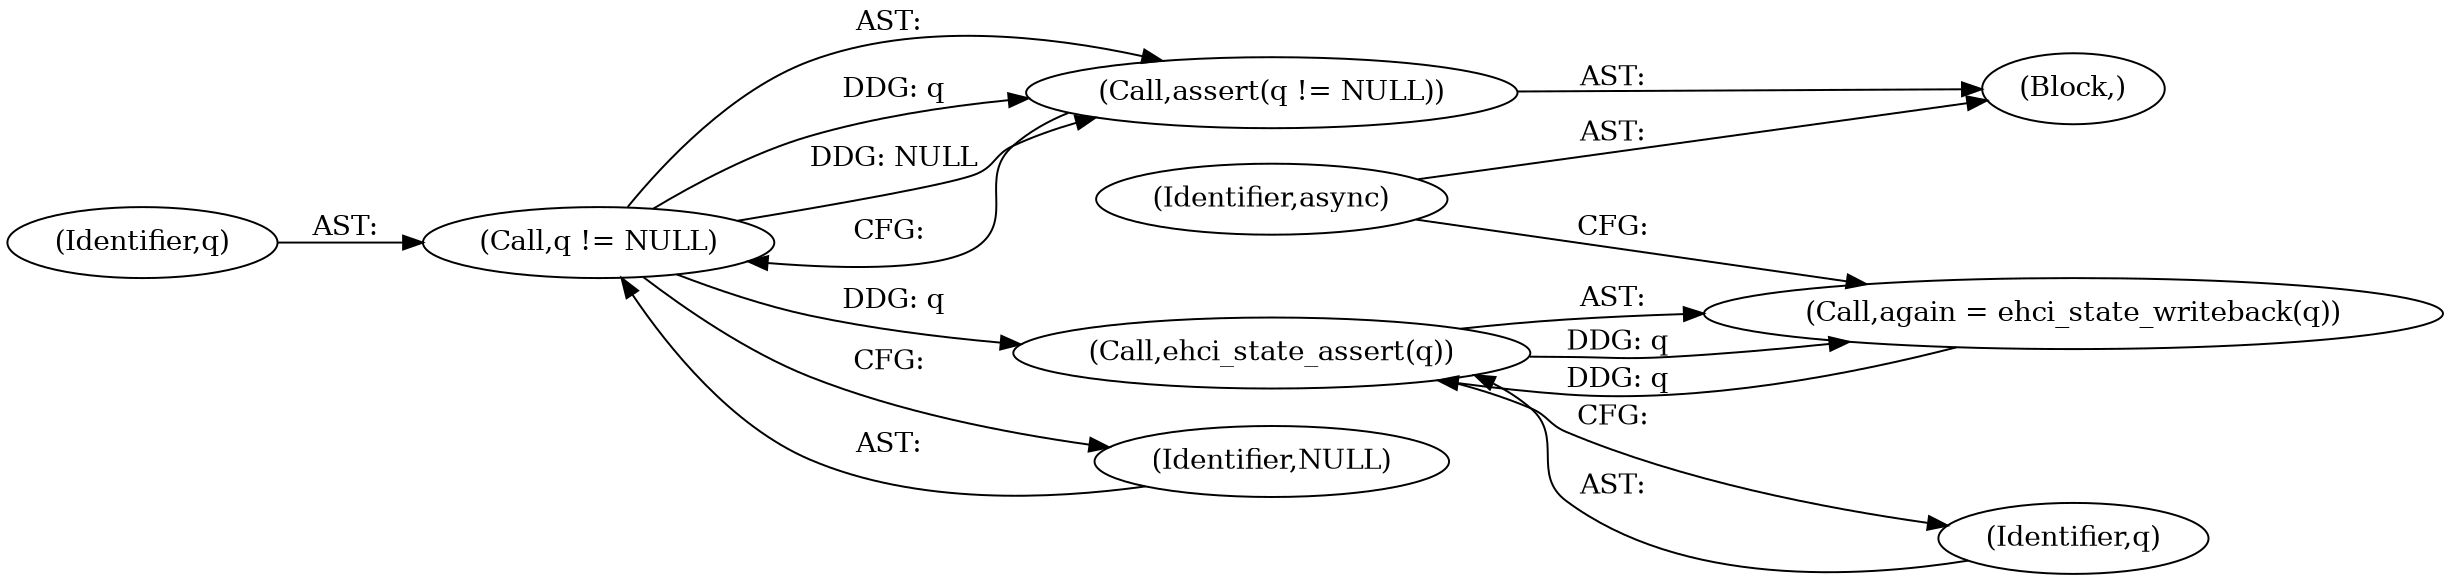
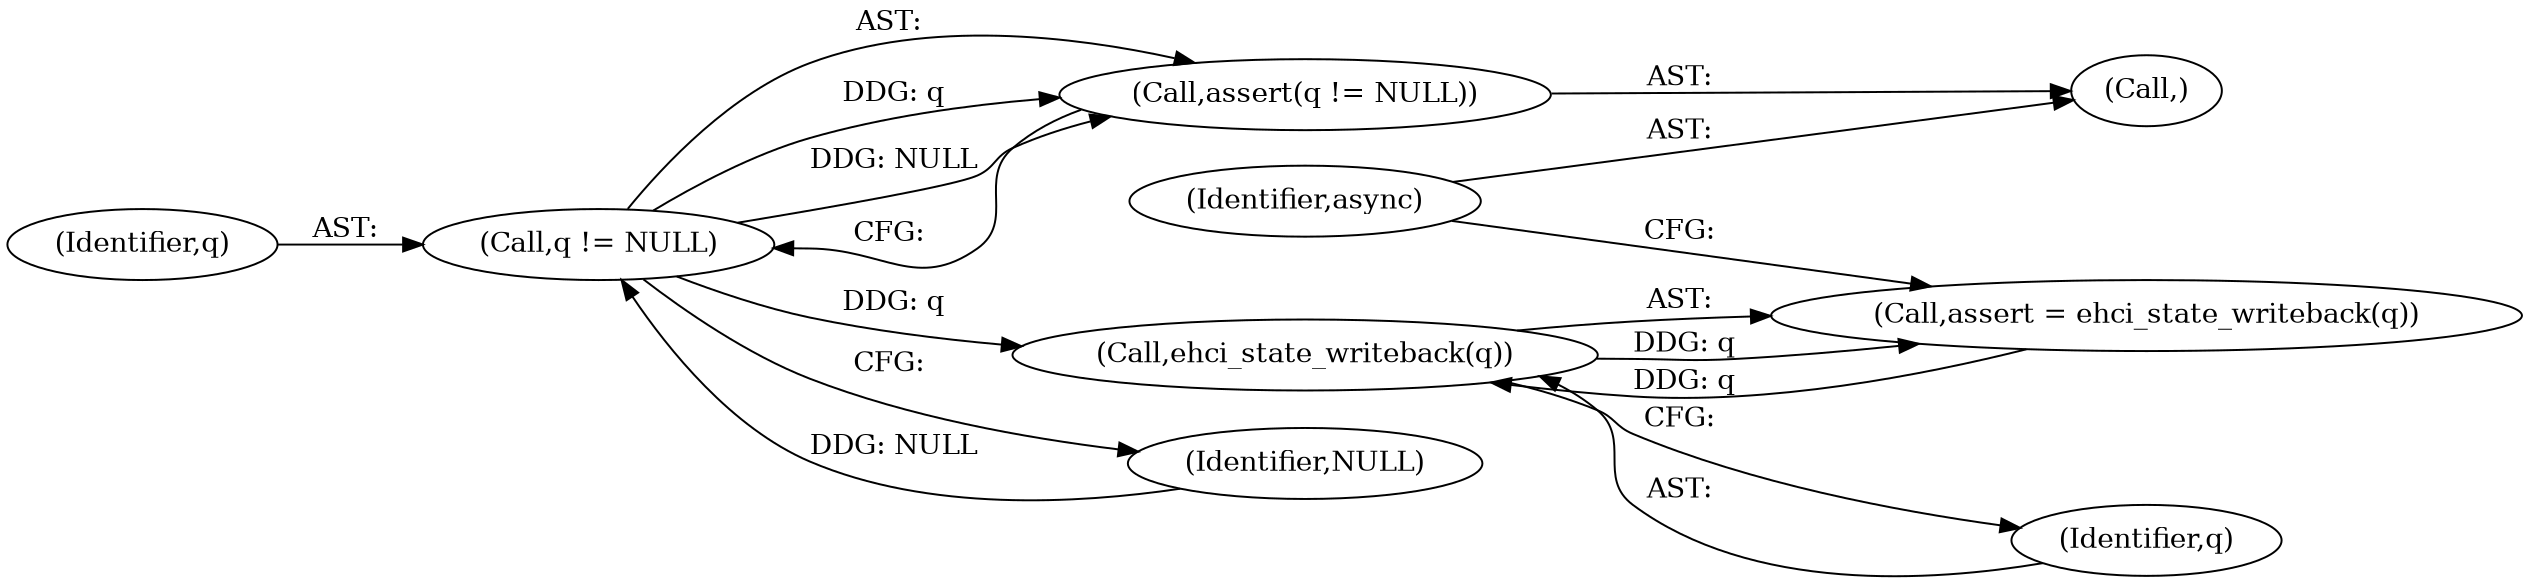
node "(Block,)": label "(Block,)" -> "(Call,)"
node "(Call,again = ehci_state_writeback(q))": label "(Call,again = ehci_state_writeback(q))" -> "(Call,assert = ehci_state_writeback(q))"
node "(Call,ehci_state_assert(q))": label "(Call,ehci_state_assert(q))" -> "(Call,ehci_state_writeback(q))"
edge "(Identifier,NULL)" -> "(Call,q != NULL)": label "AST: " -> "DDG: NULL"
